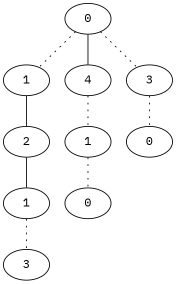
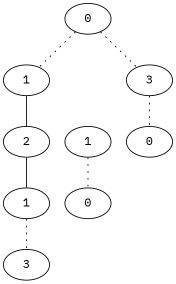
node "4": removed
